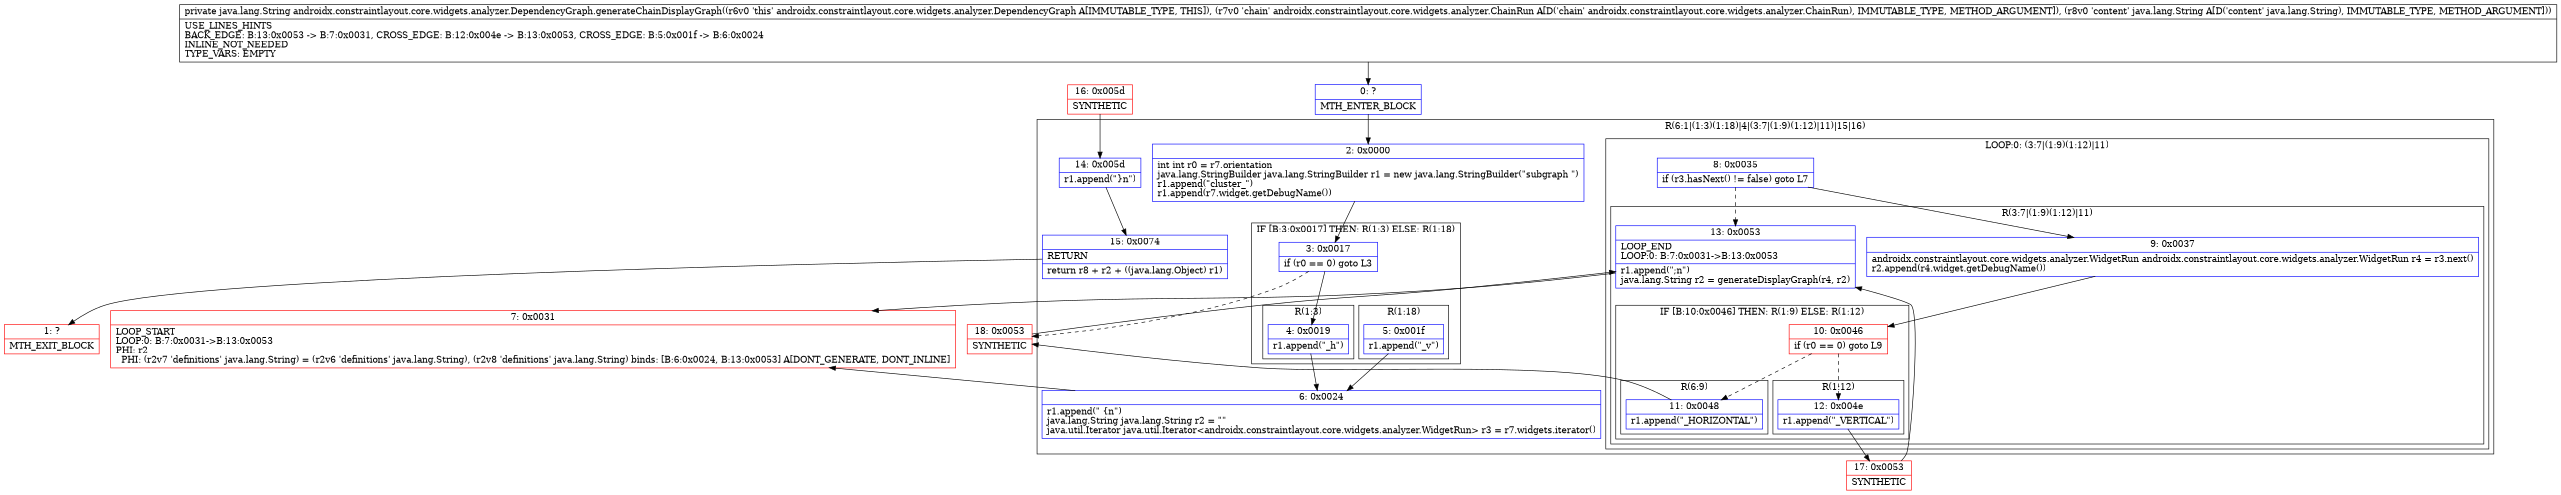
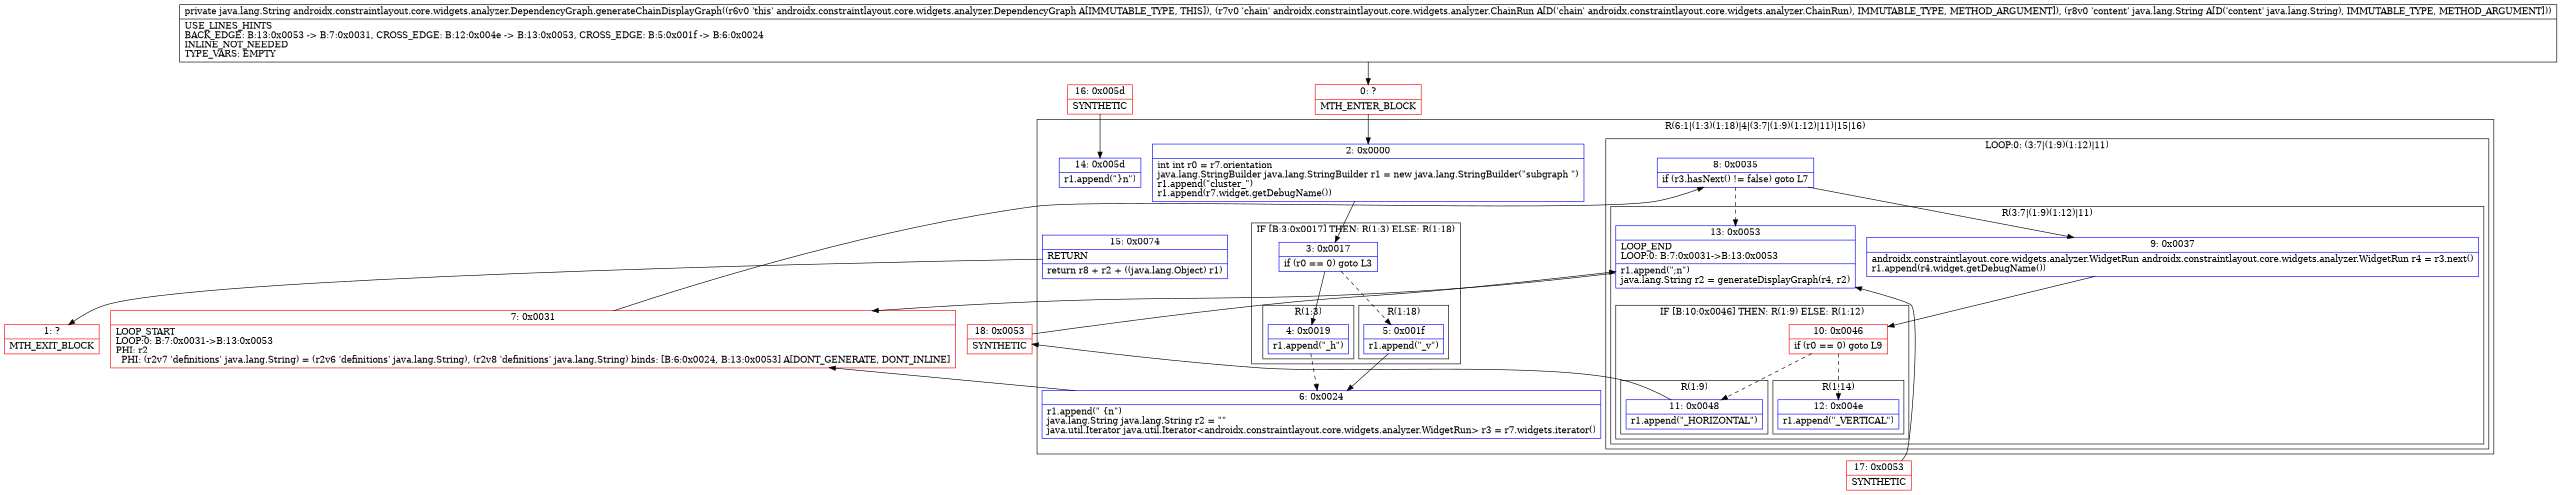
node "0: ?": color blue -> red
edge "7: 0x0031" -> "8: 0x0035": added
edge "14: 0x005d" -> "15: 0x0074": removed
node "9: 0x0037": text "r2.append(r4.widget.getDebugName())" -> "r1.append(r4.widget.getDebugName())"
edge "3: 0x0017" -> "18: 0x0053": now "3: 0x0017" -> "5: 0x001f"
edge "4: 0x0019" -> "6: 0x0024": style solid -> dashed
cluster "R(6:9)": label "R(6:9)" -> "R(1:9)"
cluster "R(1:12)": label "R(1:12)" -> "R(1:14)"
edge "12: 0x004e" -> "17: 0x0053": removed
